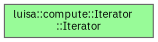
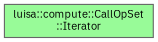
node "luisa::compute::Iterator ::Iterator": label "luisa::compute::Iterator ::Iterator" -> "luisa::compute::CallOpSet ::Iterator"
